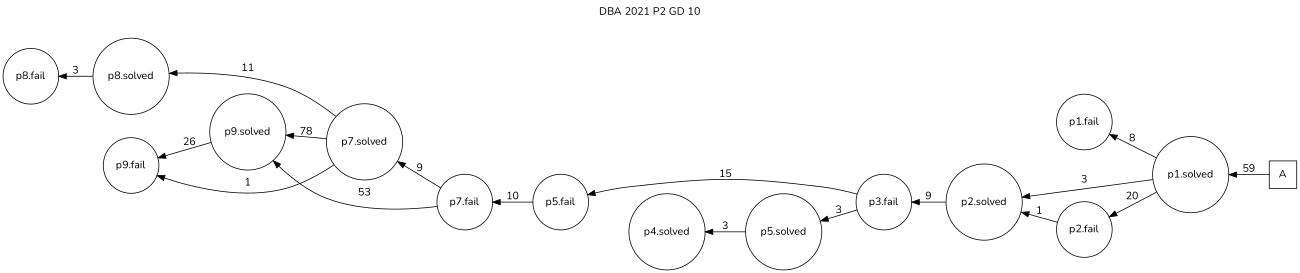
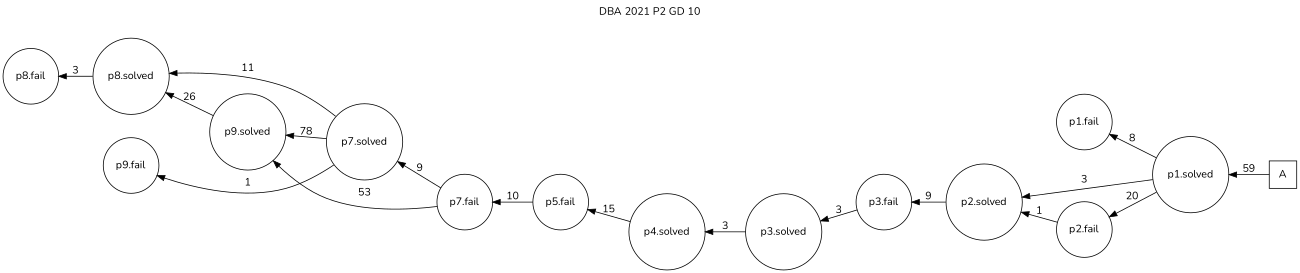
edge "p9.solved" -> "p9.fail": now "p9.solved" -> "p8.solved"
edge "p3.fail" -> "p5.fail": now "p4.solved" -> "p5.fail"
node "p5.solved": label "p5.solved" -> "p3.solved"
